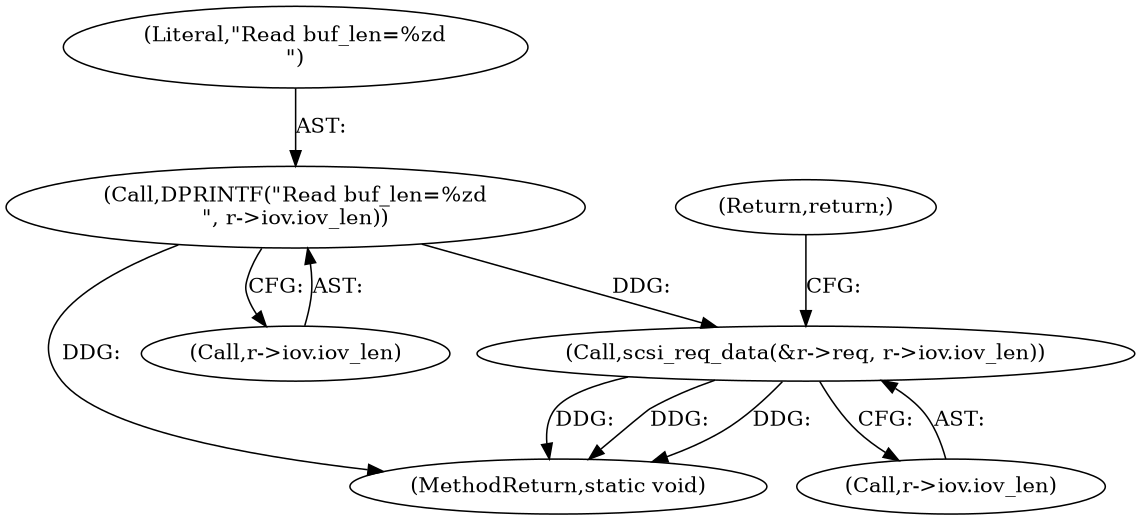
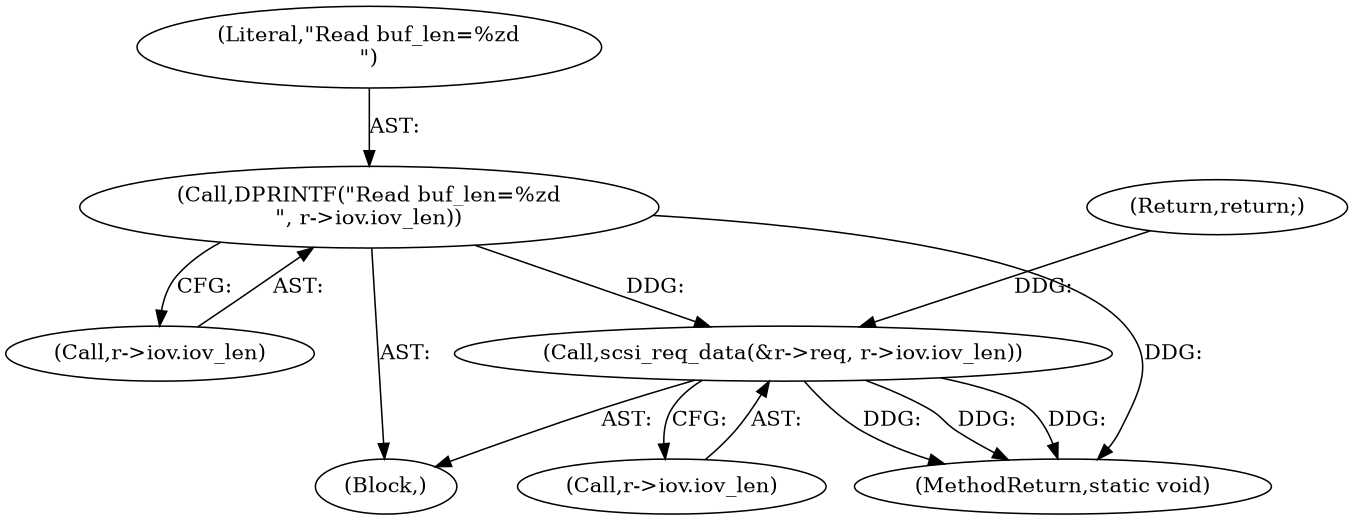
edge "(Return,return;)" -> "(Call,scsi_req_data(&r->req, r->iov.iov_len))": label "CFG: " -> "DDG: "
node "(Block,)": added
